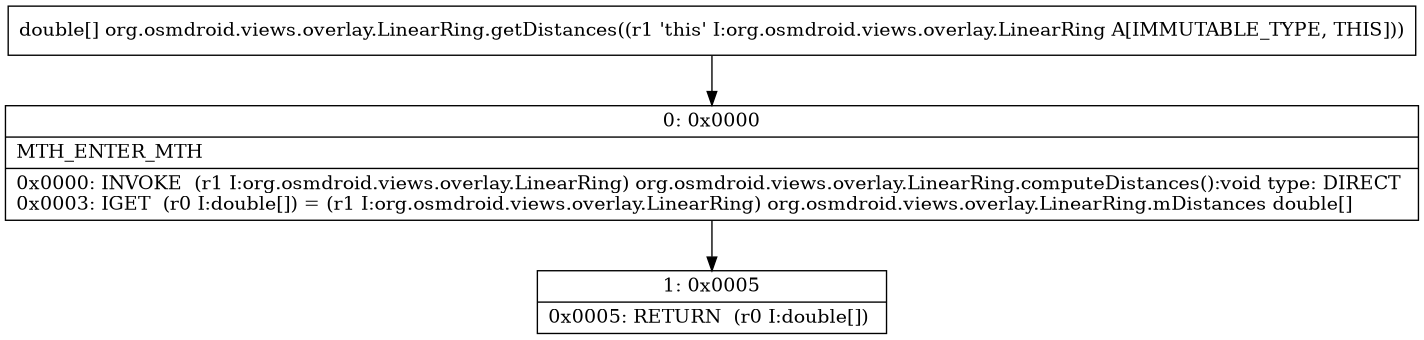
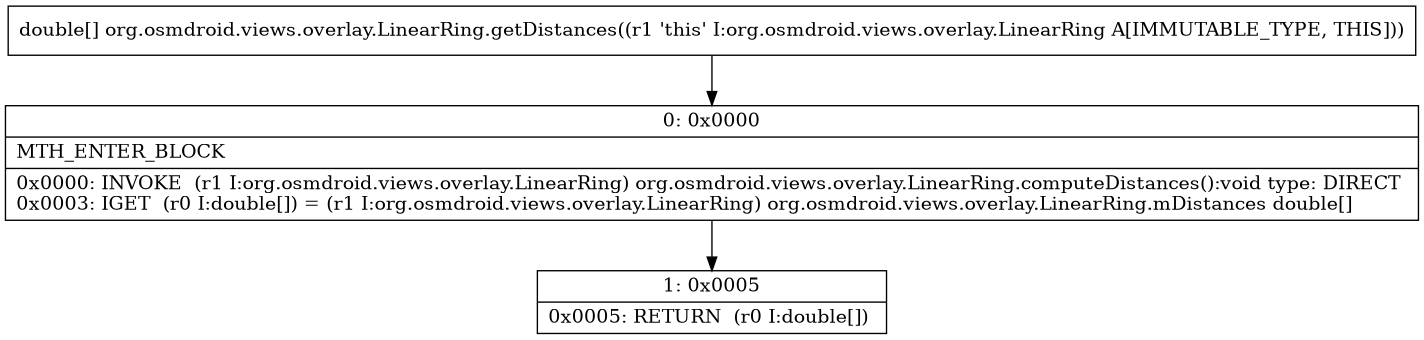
node "0: 0x0000": text "MTH_ENTER_MTH" -> "MTH_ENTER_BLOCK"
